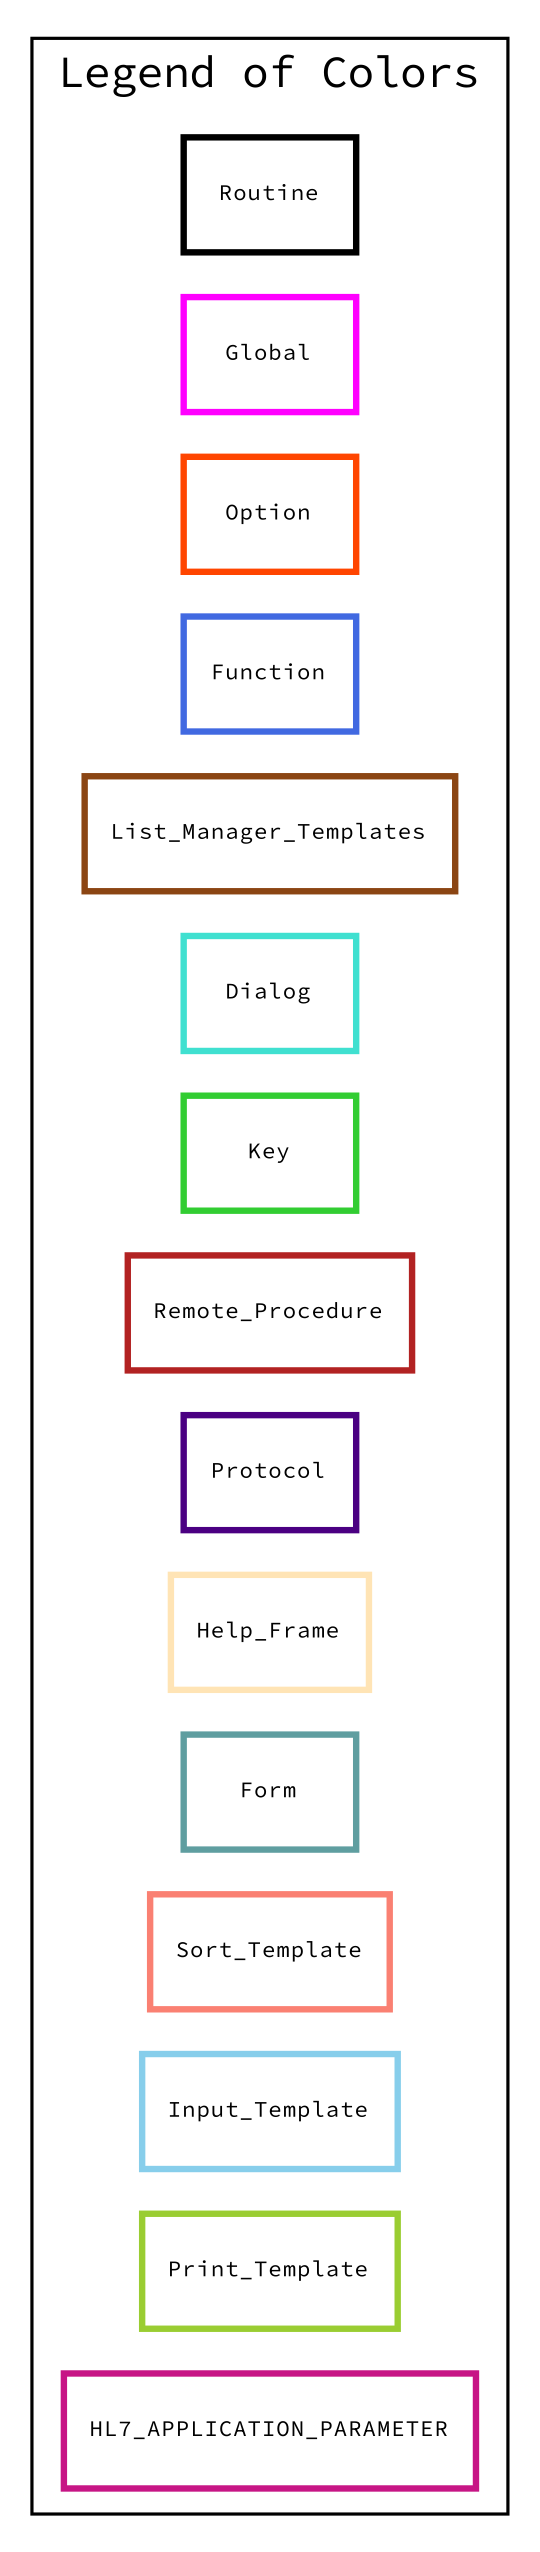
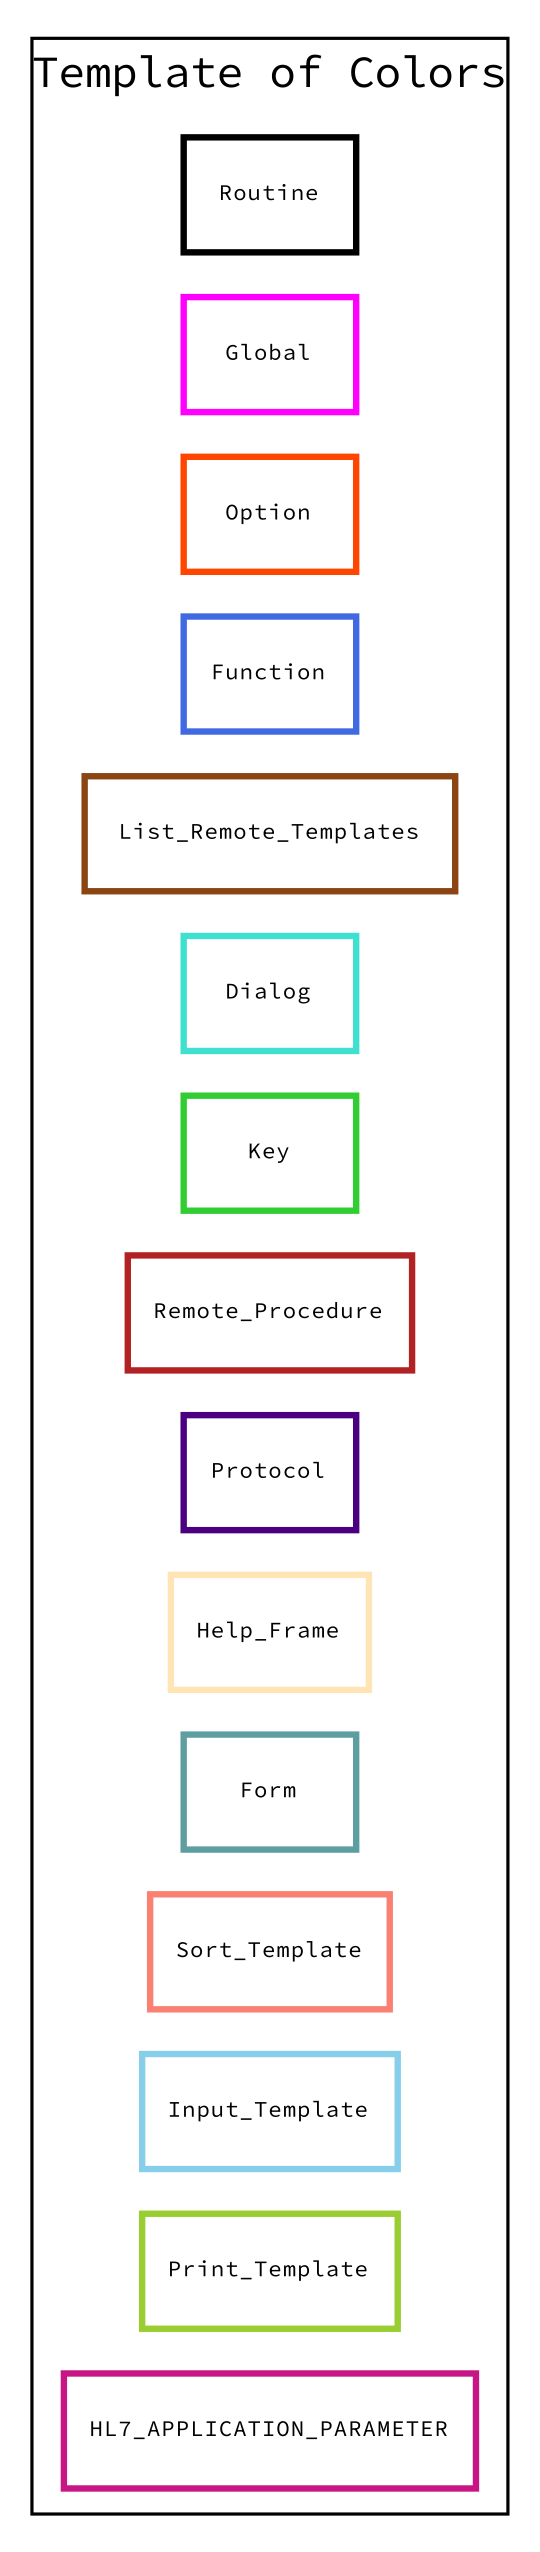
cluster "Legend of Colors": label "Legend of Colors" -> "Template of Colors"
node "List_Manager_Templates": label "List_Manager_Templates" -> "List_Remote_Templates"
